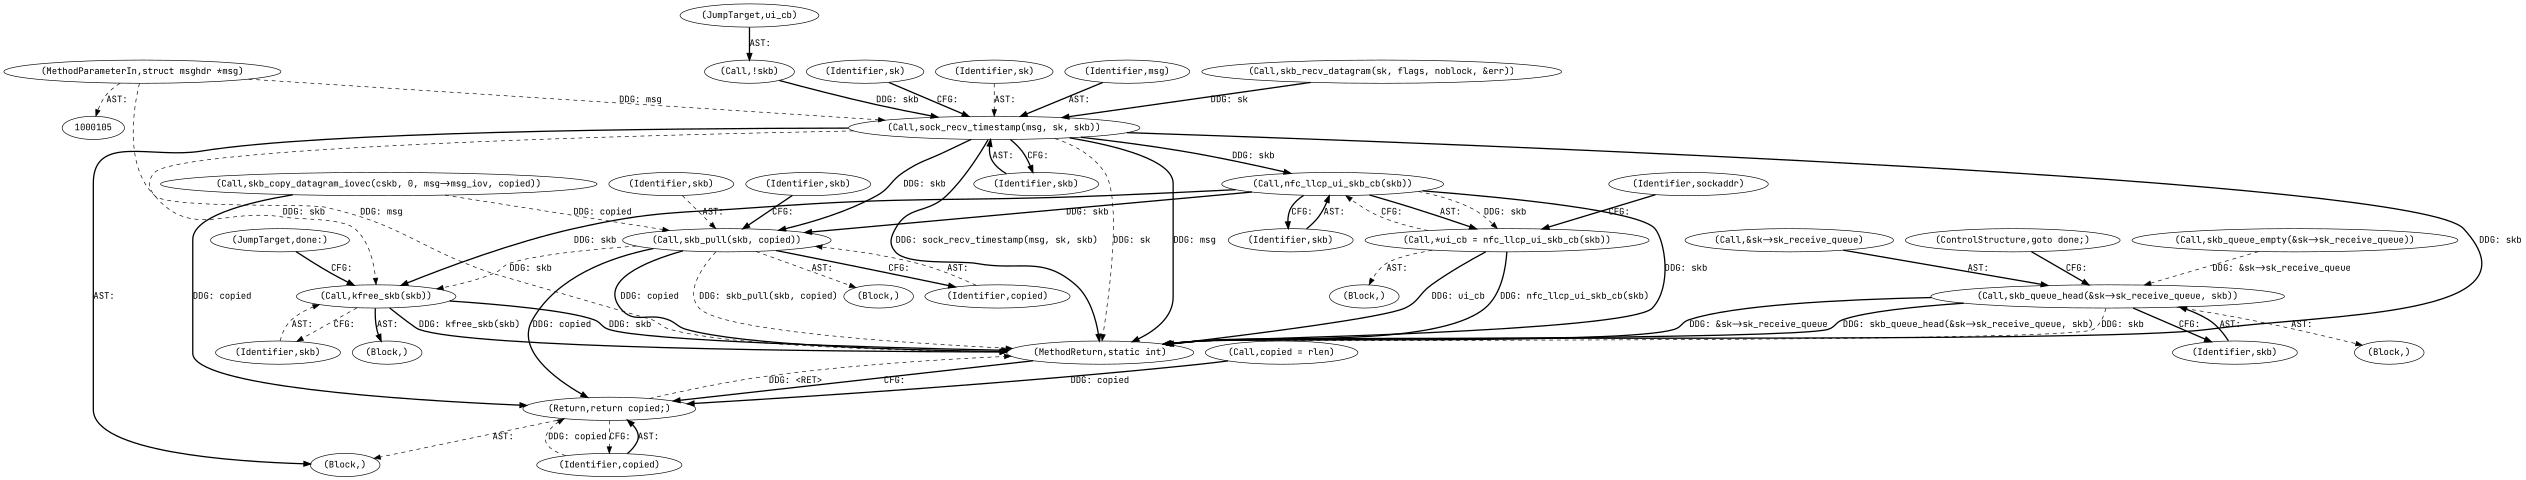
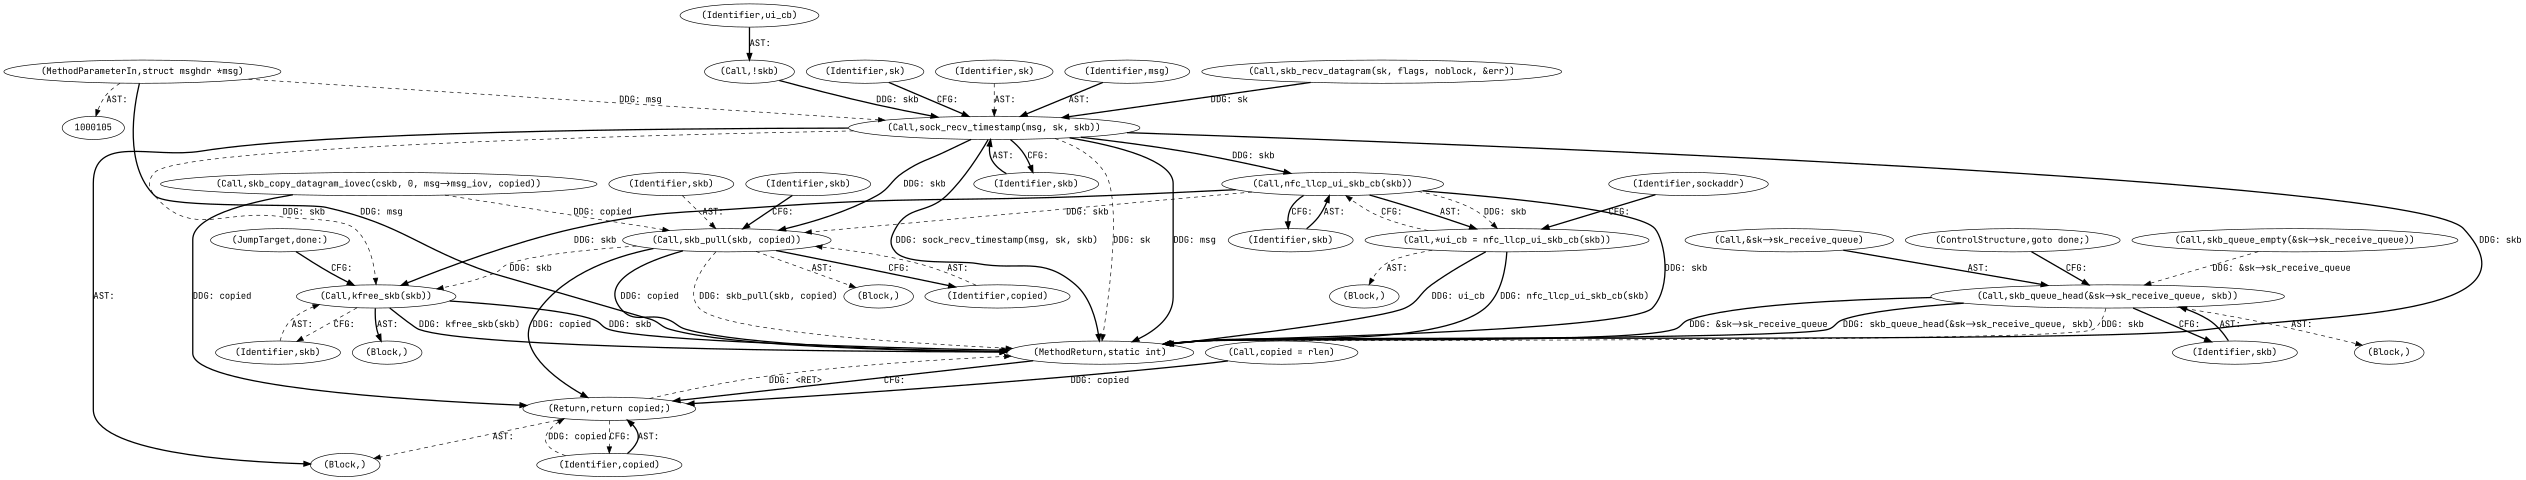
node "(JumpTarget,ui_cb)": label "(JumpTarget,ui_cb)" -> "(Identifier,ui_cb)"
edge "(Call,nfc_llcp_ui_skb_cb(skb))" -> "(Call,skb_pull(skb, copied))": style bold -> dashed
edge "(MethodParameterIn,struct msghdr *msg)" -> "(MethodReturn,static int)": style dashed -> bold
